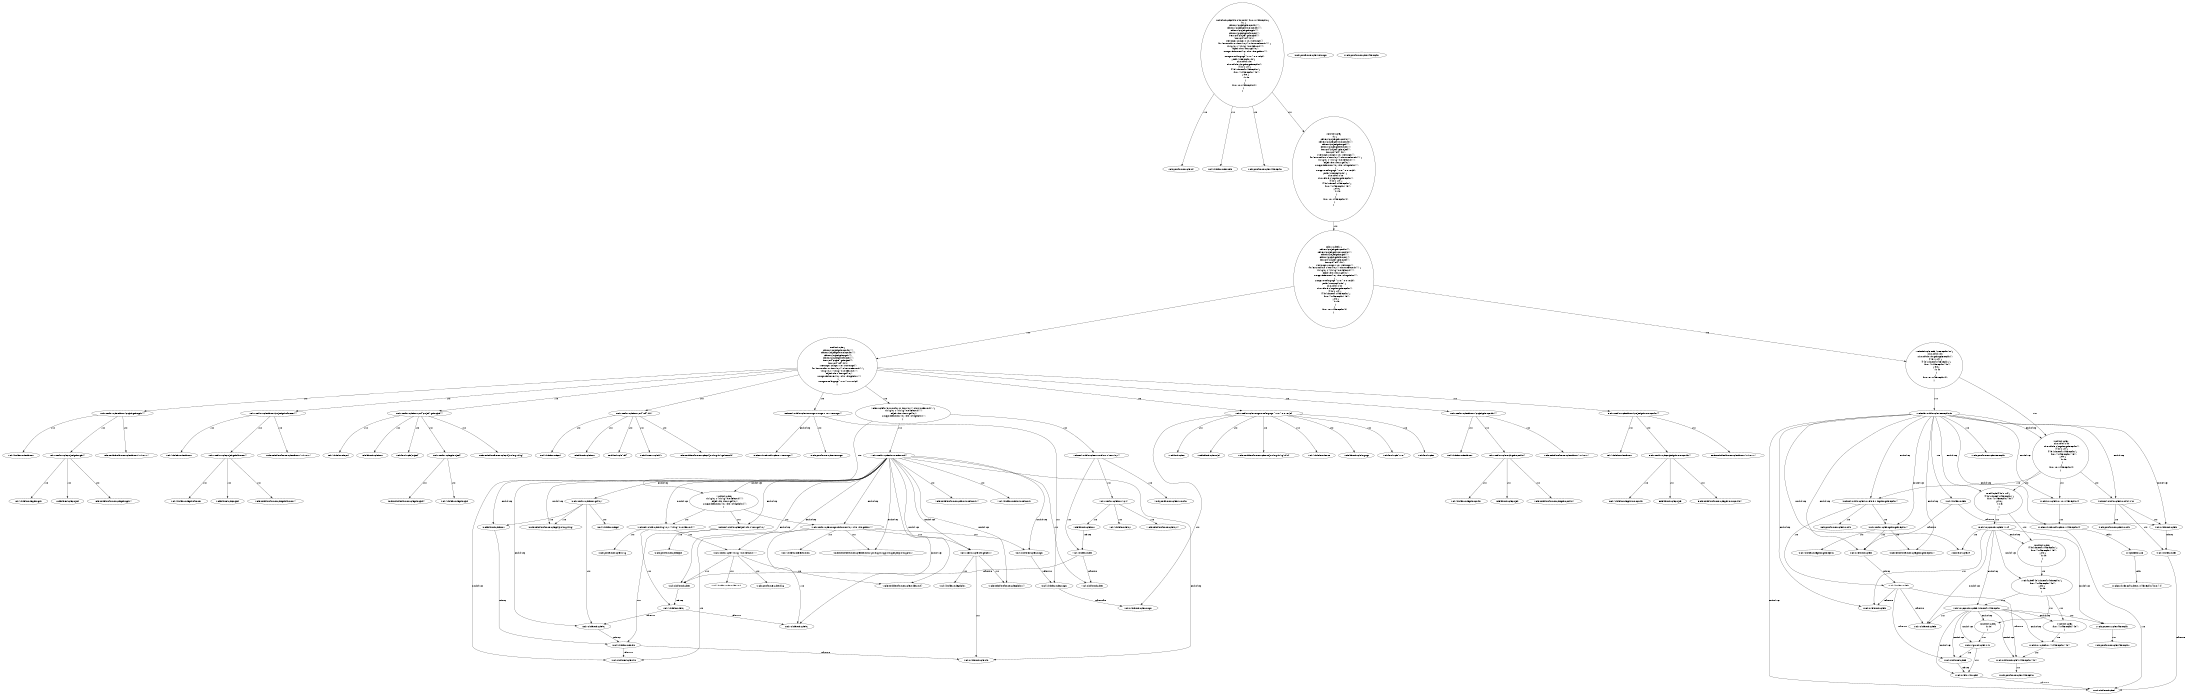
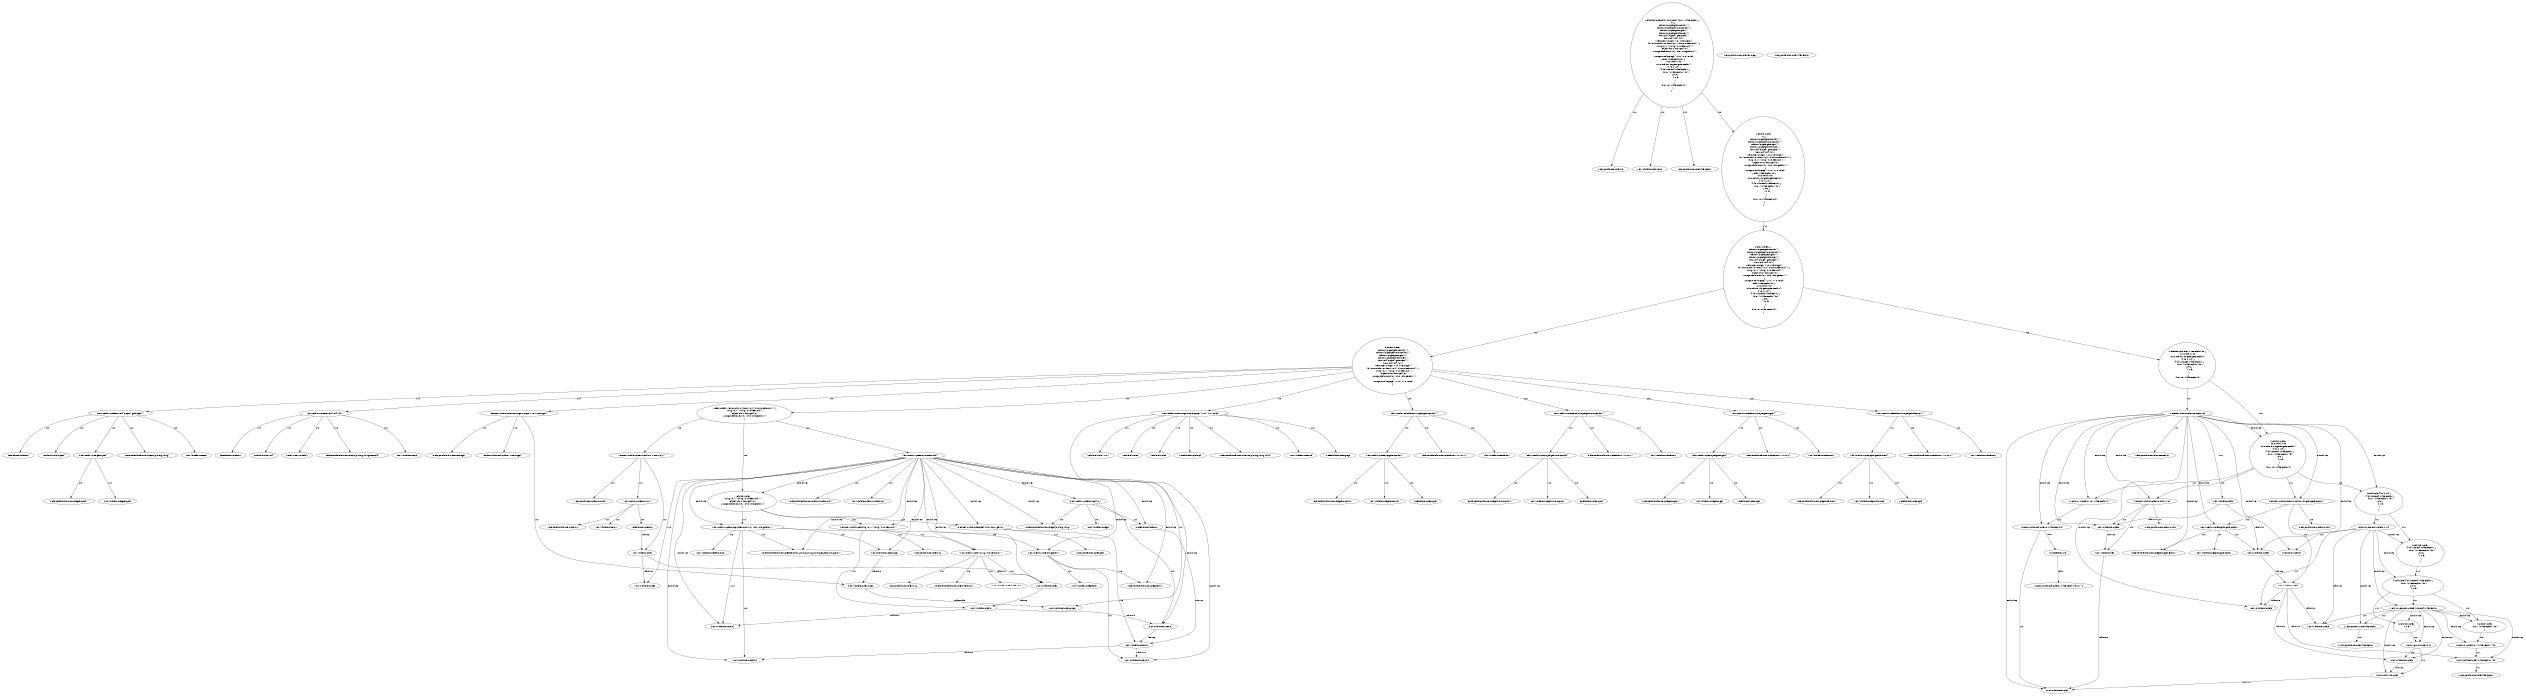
edge "10:CtLocalVariableImpl@BSFManager manager = new BSFManager()" -> "10:CtConstructorCallImpl@new BSFManager()": label "Control Dep" -> "AST"
edge "11:CtInvocationImpl@e.hasMoreElements()" -> "12:CtExecutableReferenceImpl@nextElement()": removed, label "Control Dep"
edge "20:CtBinaryOperatorImpl@te != null" -> "21:CtVariableReadImpl@te": label "Control Dep" -> "Define Dep"
